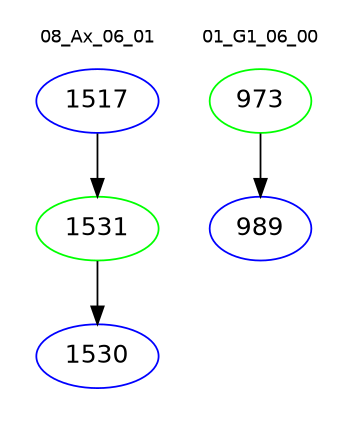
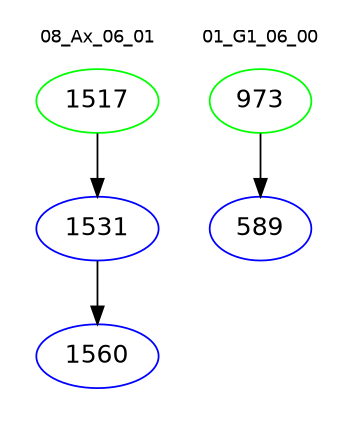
node "1517": color blue -> green
node "1531": color green -> blue
node "989": label "989" -> "589"
node "1530": label "1530" -> "1560"
